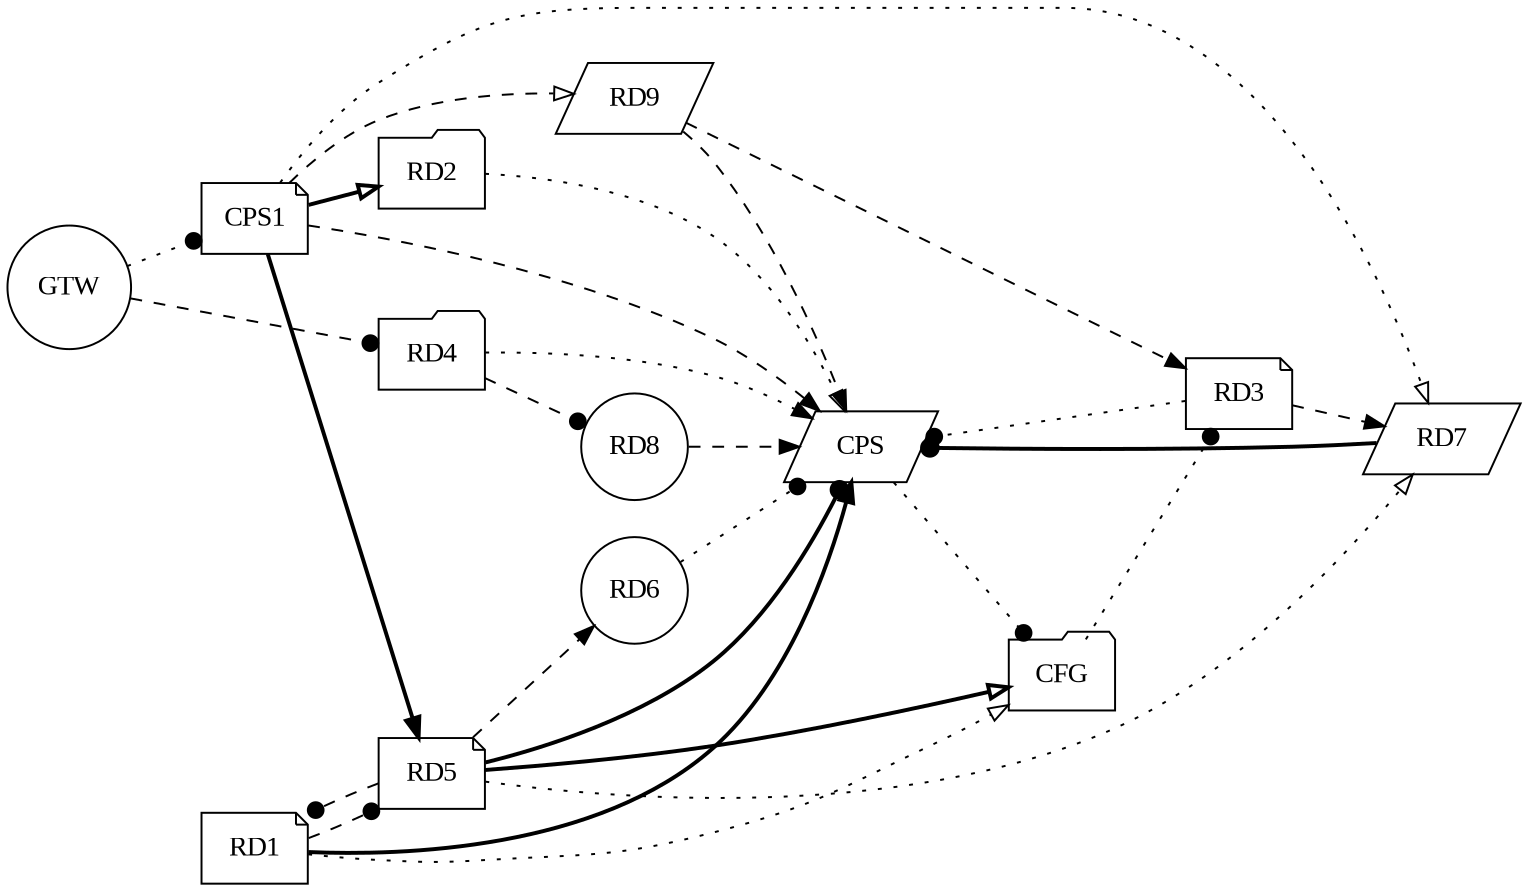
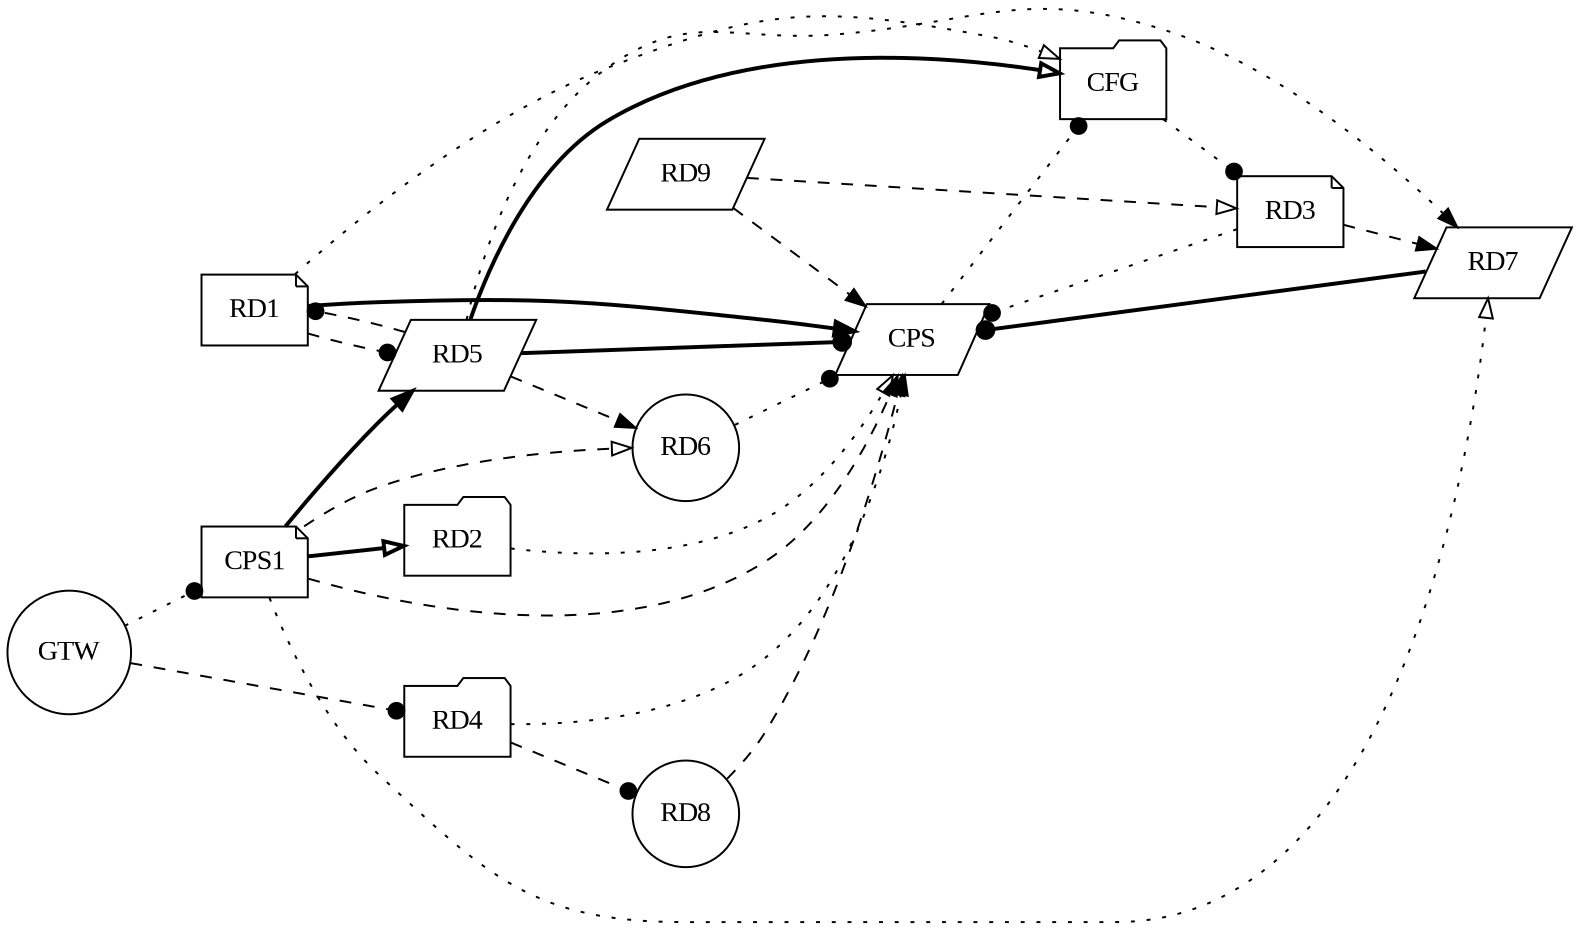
edge "CPS1" -> "RD9": now "CPS1" -> "RD6"
edge "RD9" -> "RD3": arrowhead normal -> onormal
edge "RD5" -> "RD7": arrowhead onormal -> normal
node "RD5": shape note -> parallelogram
